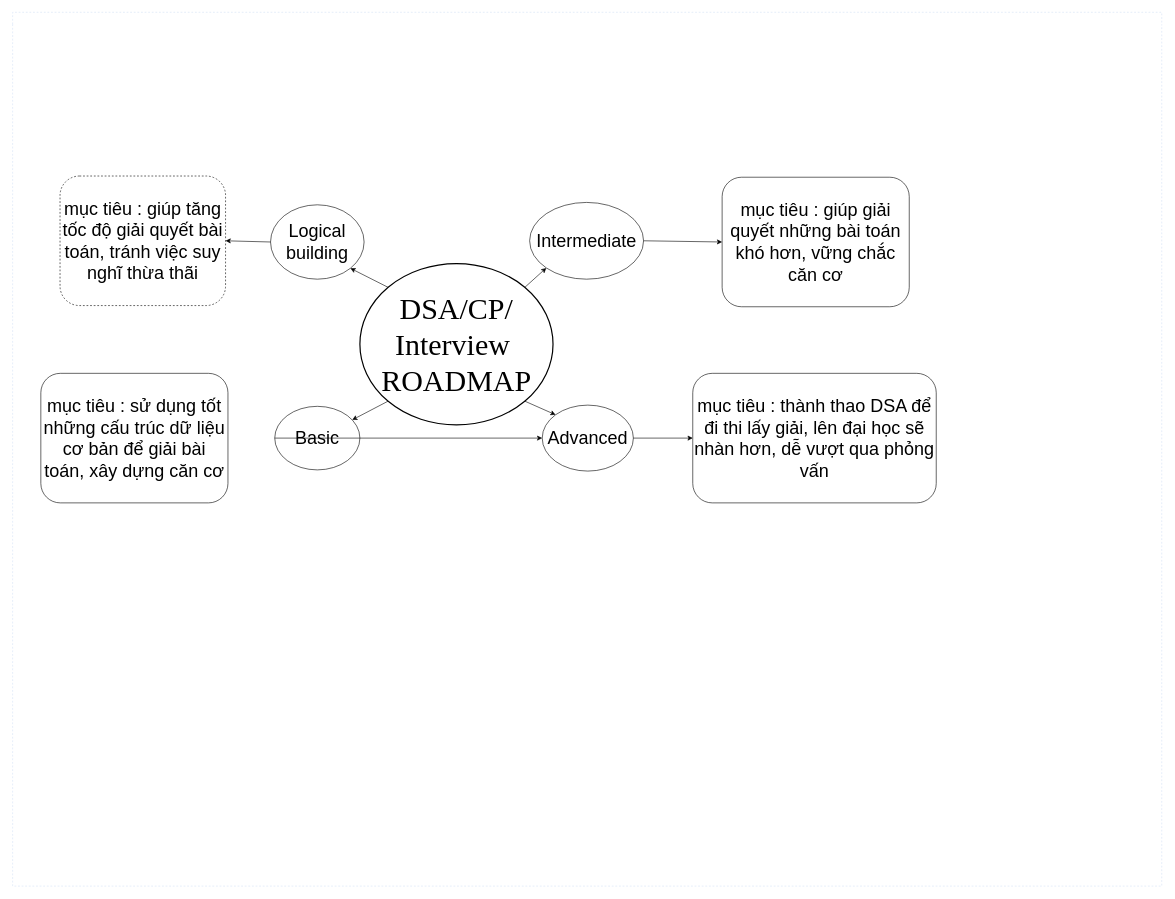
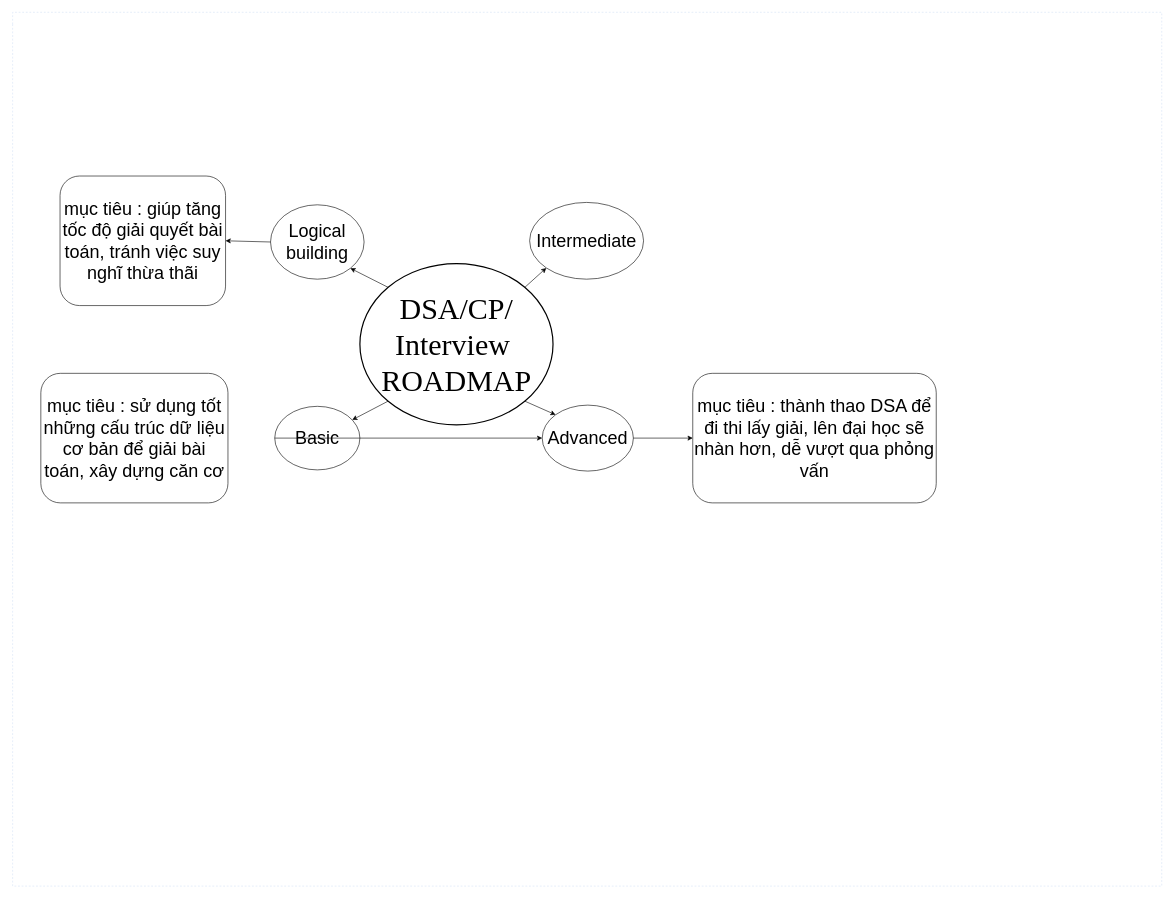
node "mục tiêu : giúp tăng tốc độ giải quyết bài toán, tránh việc suy nghĩ thừa thãi": style dashed -> solid
edge "Intermediate" -> "mục tiêu : giúp giải quyết những bài toán khó hơn, vững chắc căn cơ": removed
node "mục tiêu : giúp giải quyết những bài toán khó hơn, vững chắc căn cơ": removed
